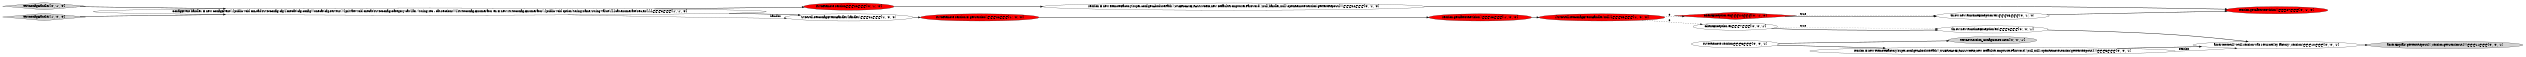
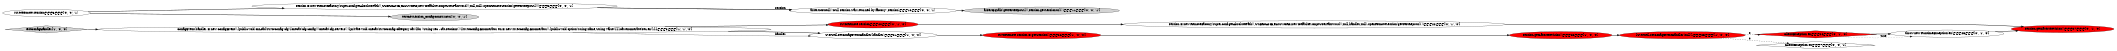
node "testConfigHandler['0', '1', '0']": removed
node "ClientException ex@@@7@@@['0', '0', '1']": shape ellipse -> diamond
node "throw new RuntimeException(ex)@@@8@@@['0', '0', '1']": removed
